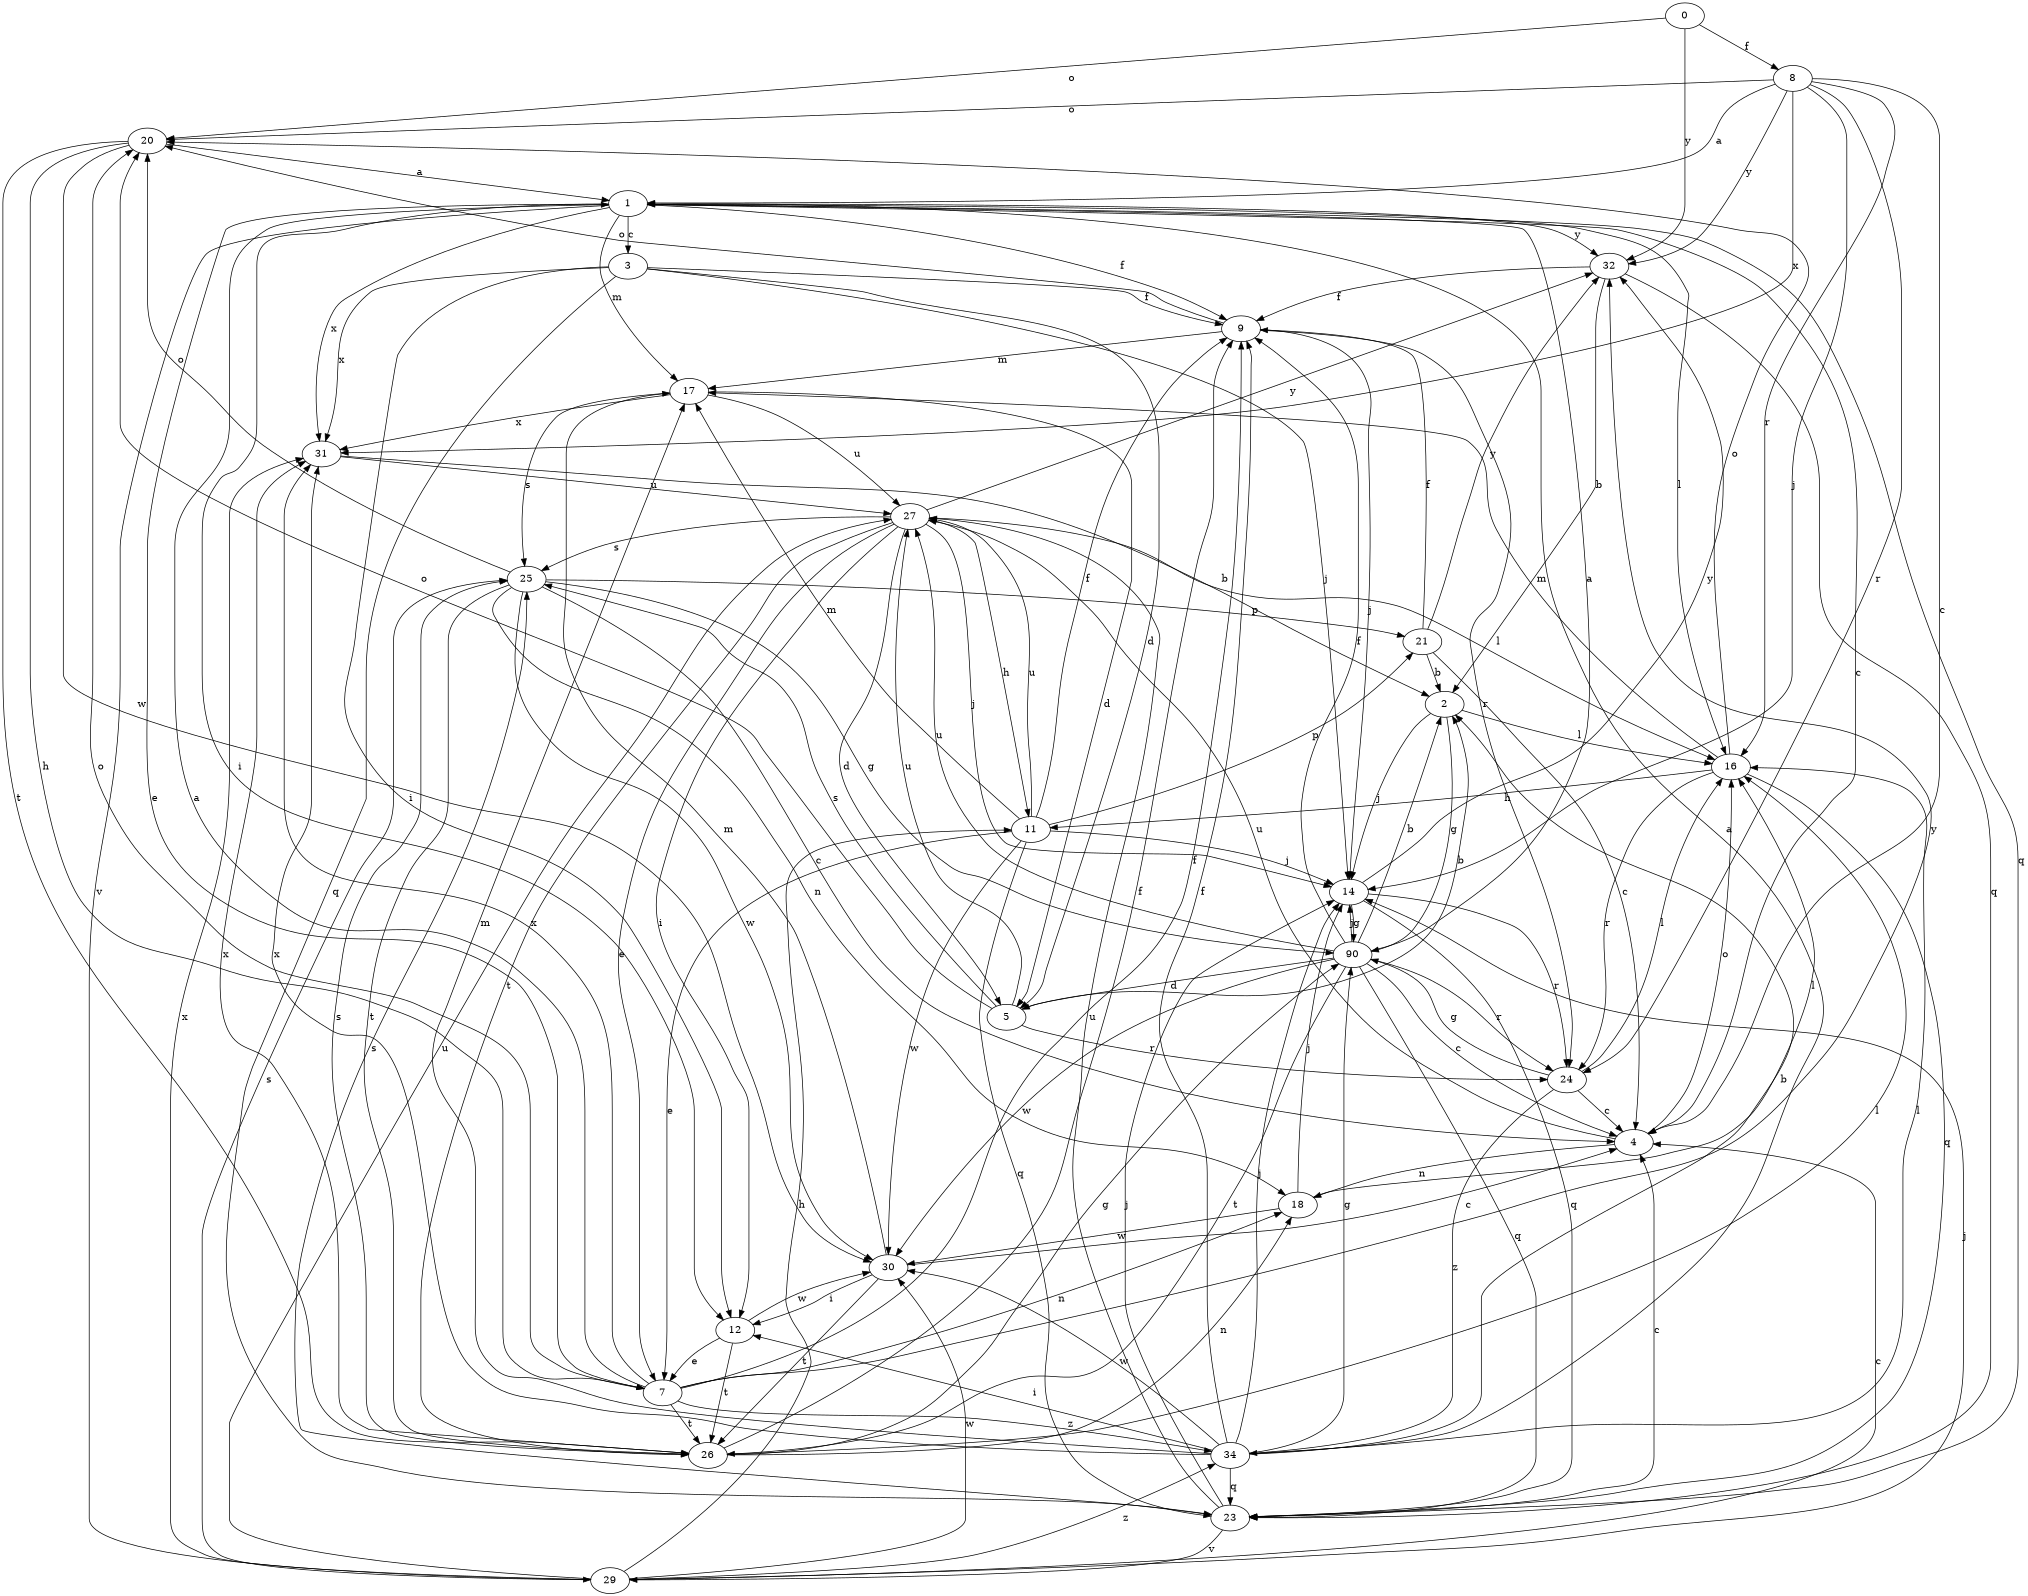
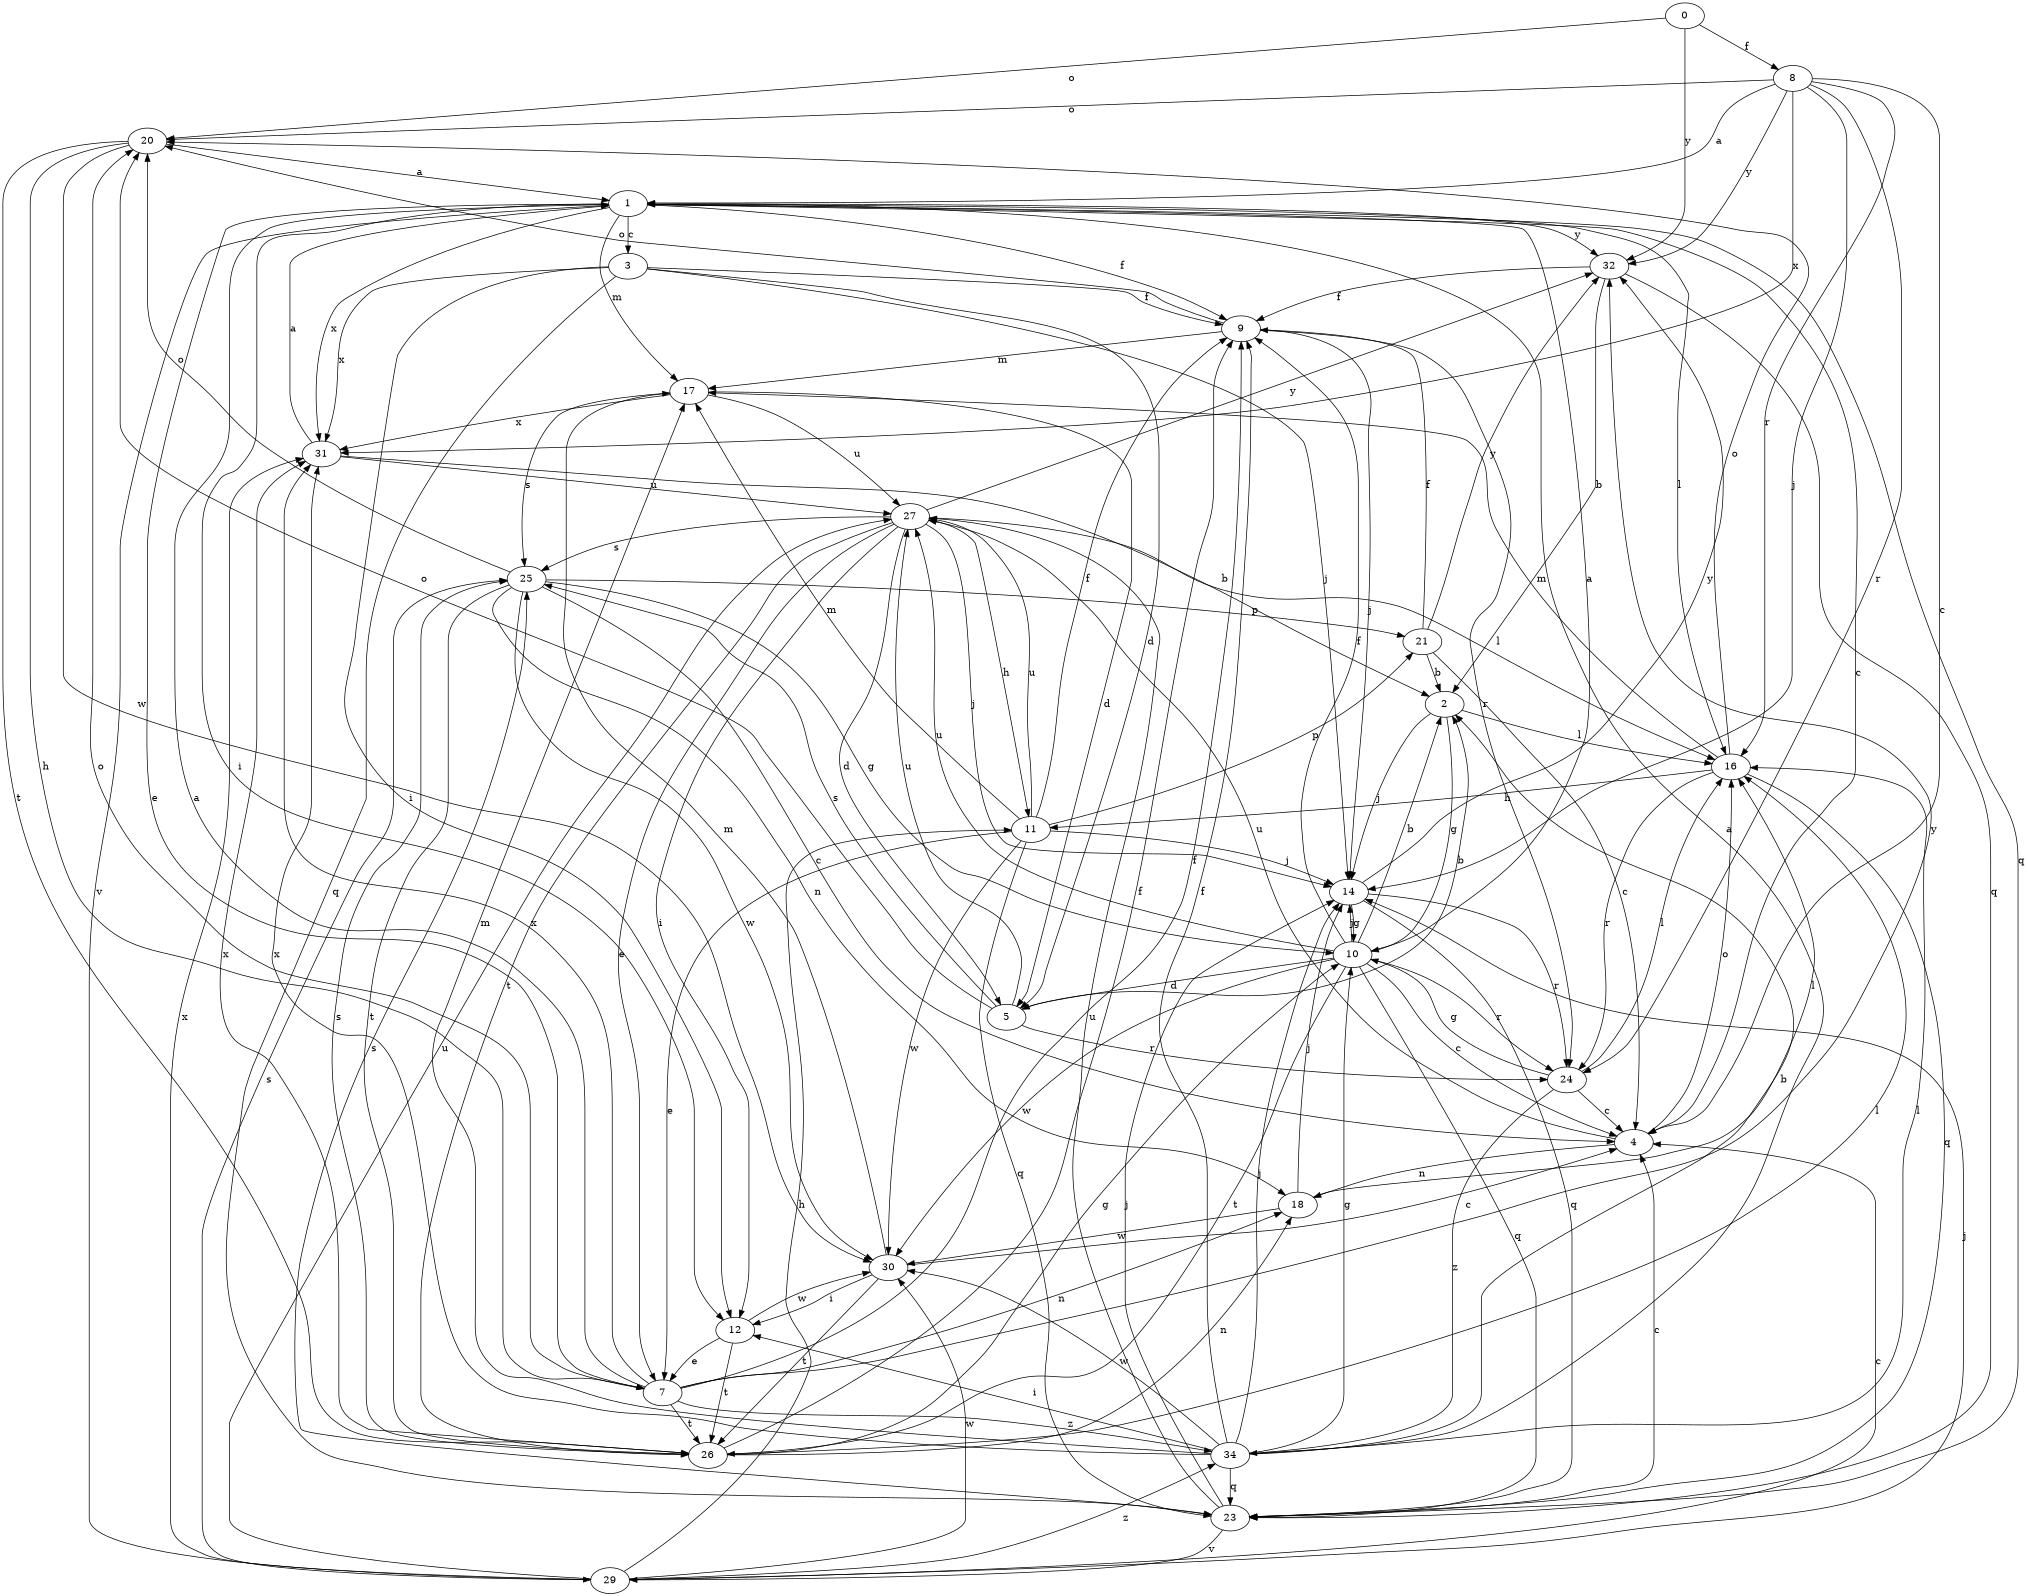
edge "31" -> "1": added, label "a"
node "90": label "90" -> "10"
